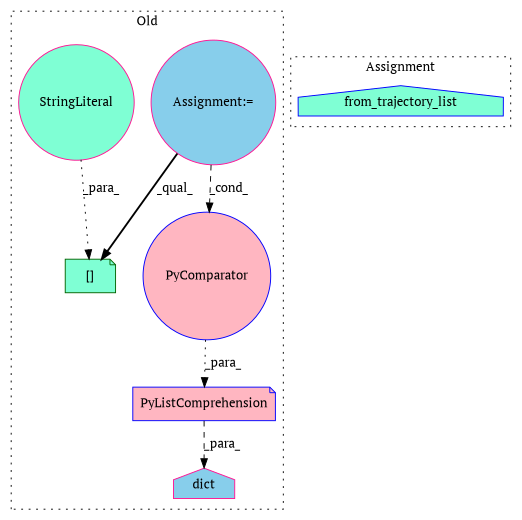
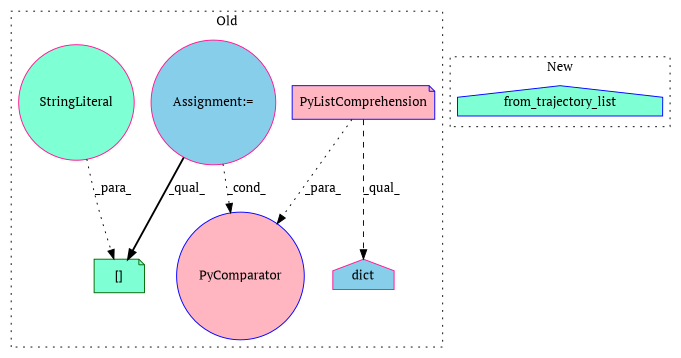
cluster "Assignment": label "Assignment" -> "New"
edge "Assignment:=" -> "PyComparator": style dashed -> dotted
edge "PyComparator" -> "PyListComprehension": reversed
edge "PyListComprehension" -> "dict": label "_para_" -> "_qual_"
